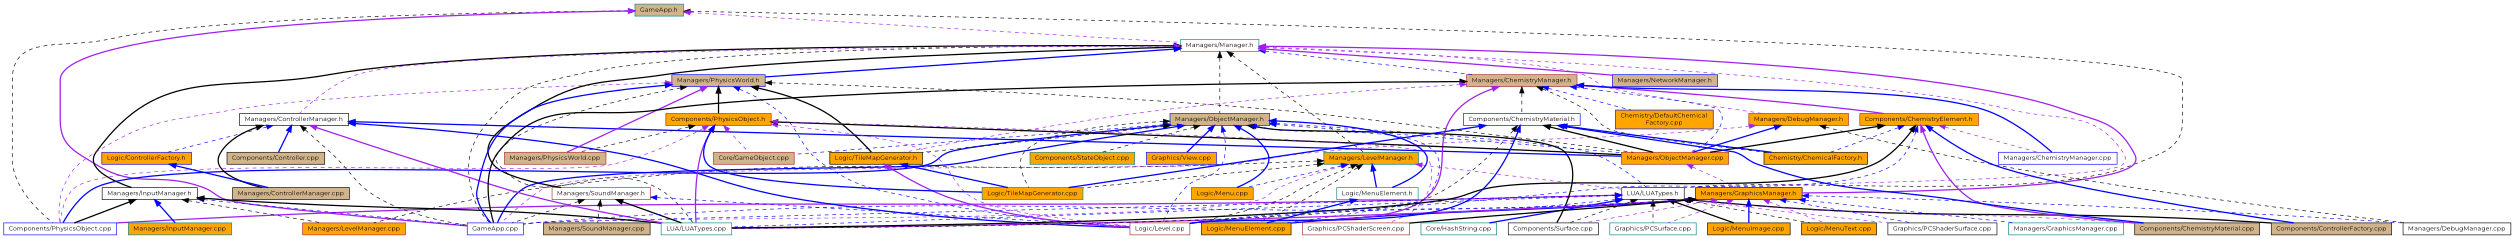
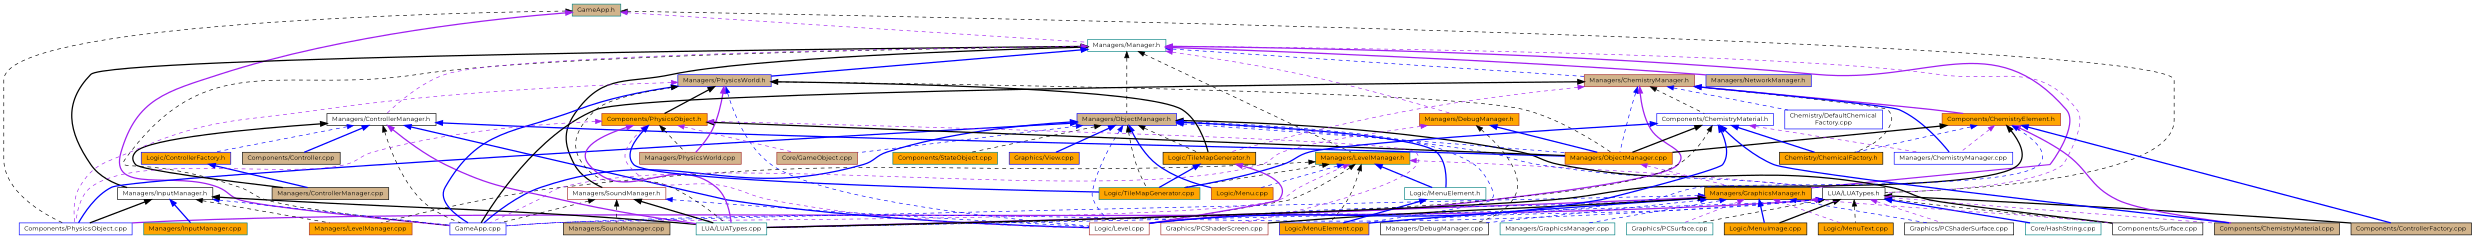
node "Chemistry/DefaultChemical Factory.cpp": fillcolor orange -> white
edge "Managers/ChemistryManager.cpp" -> "Components/ChemistryMaterial.h": added
node "Logic/MenuElement.cpp": color black -> blue
